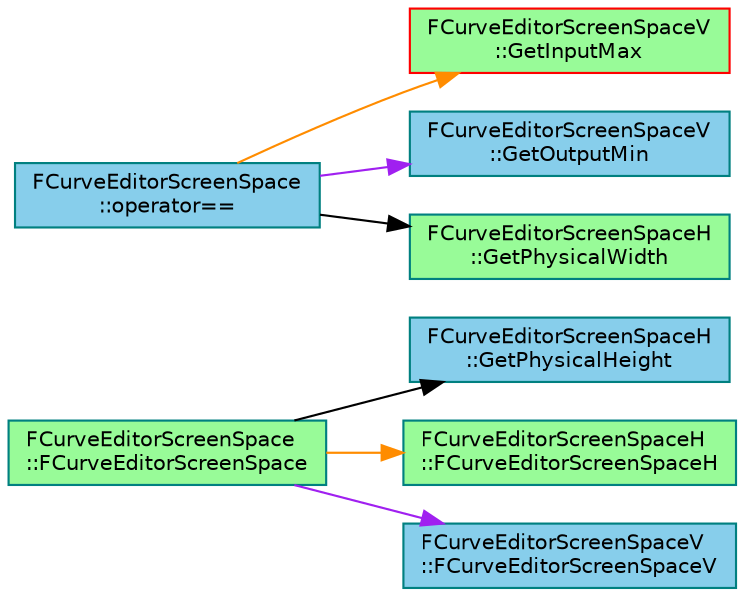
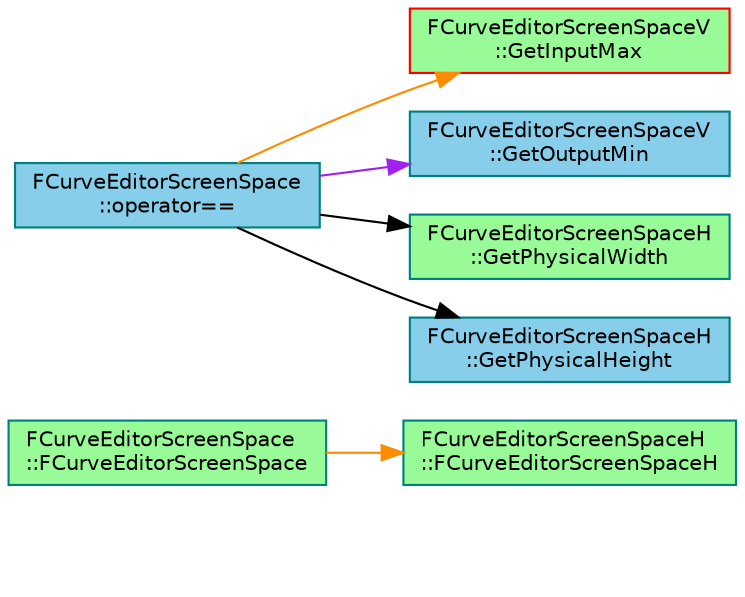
edge "FCurveEditorScreenSpace ::FCurveEditorScreenSpace" -> "FCurveEditorScreenSpaceH ::GetPhysicalHeight": now "FCurveEditorScreenSpace ::operator==" -> "FCurveEditorScreenSpaceH ::GetPhysicalHeight"
node "FCurveEditorScreenSpaceV ::FCurveEditorScreenSpaceV": removed
